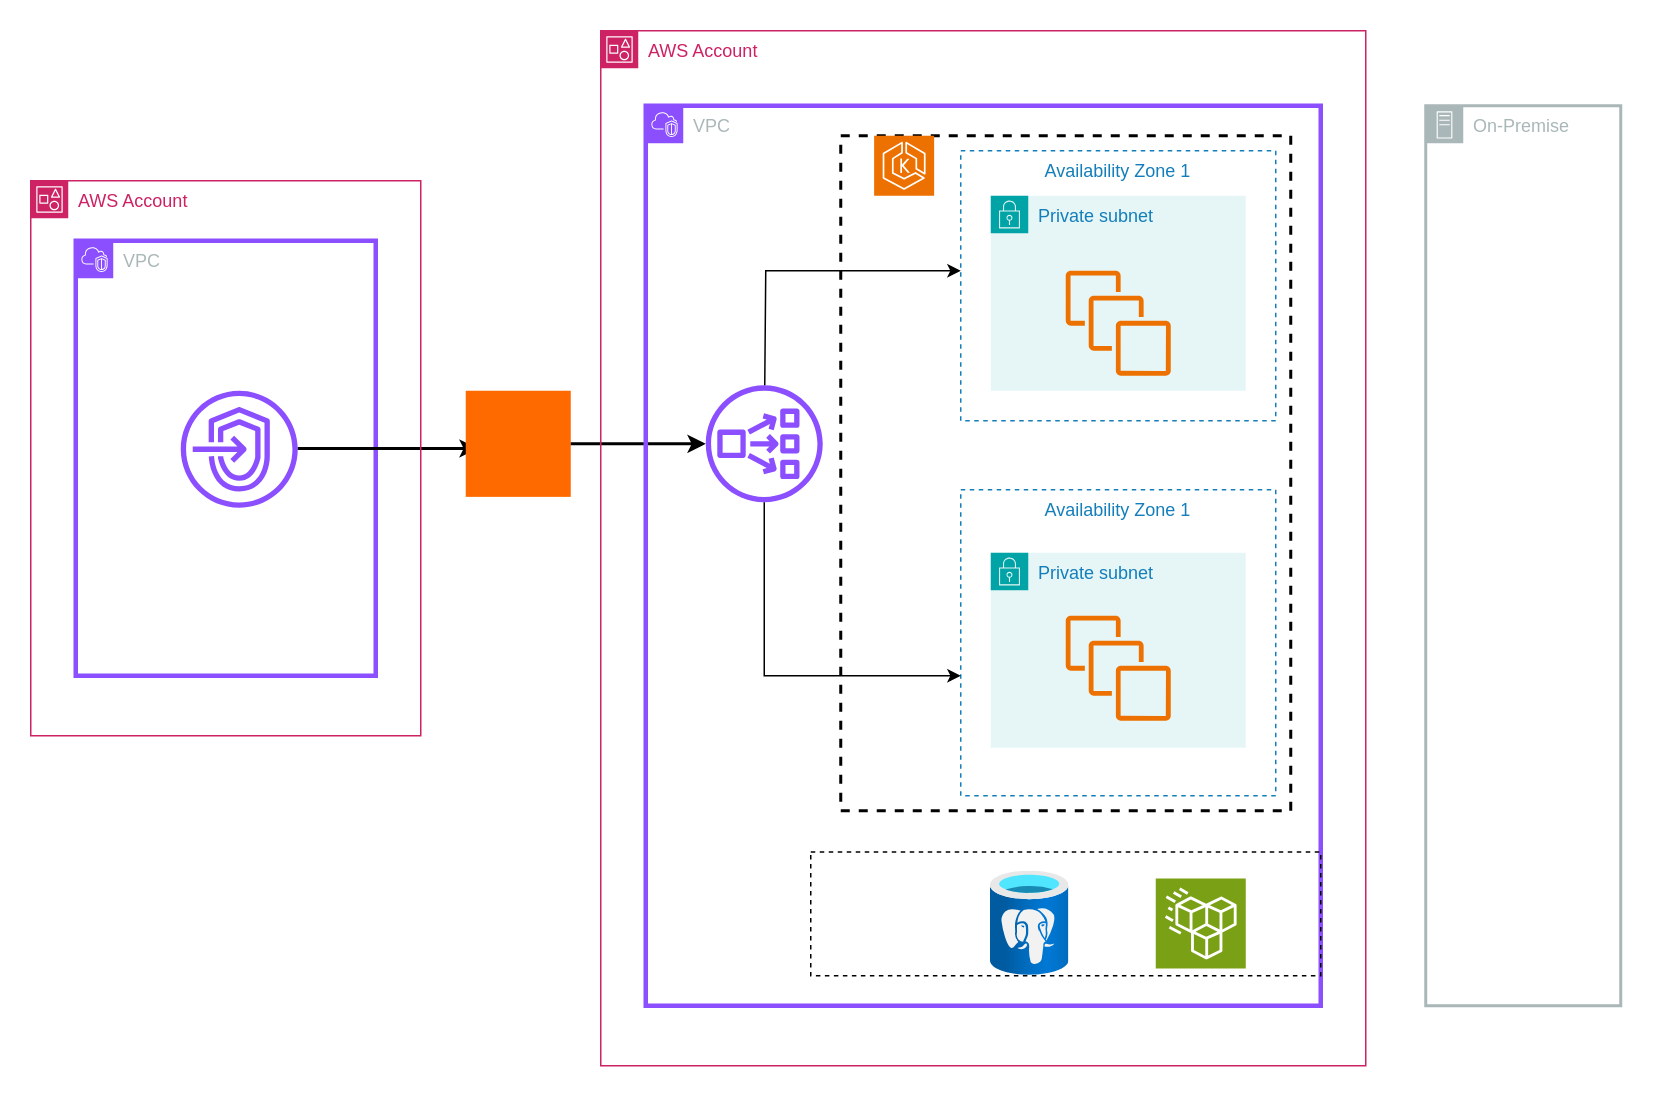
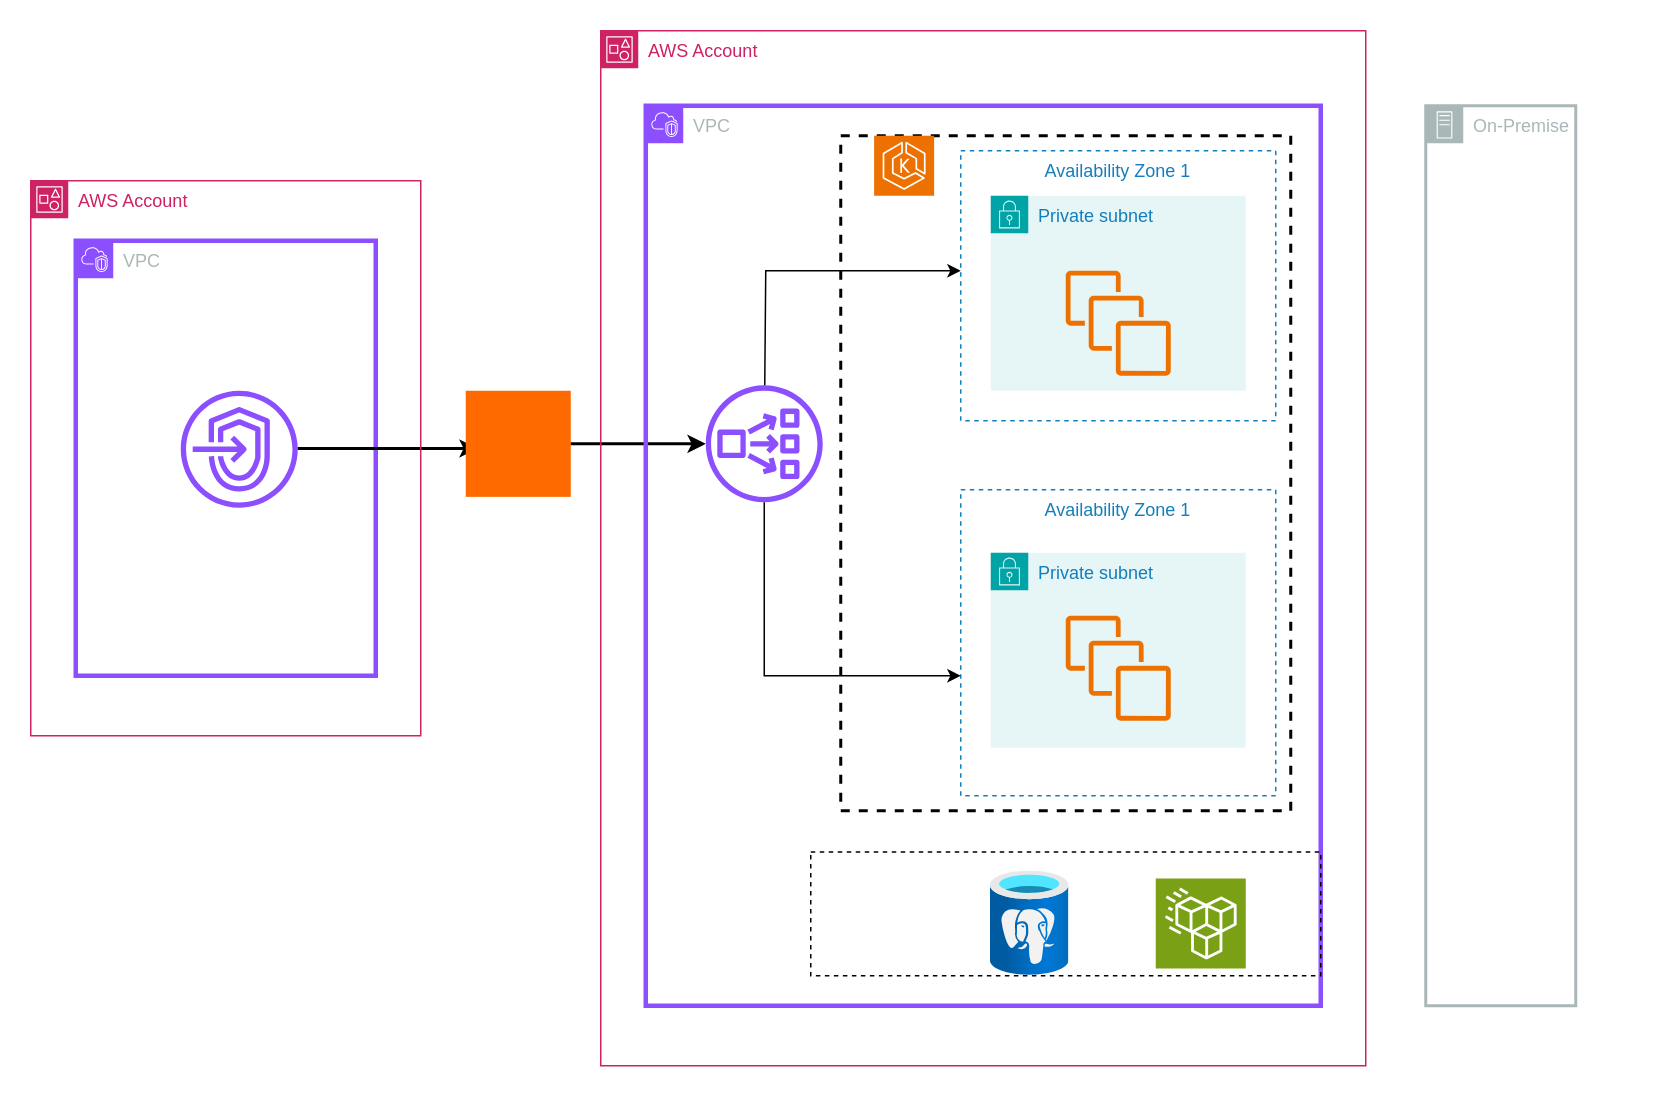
node "On-Premise": size 195x900 -> 150x900
